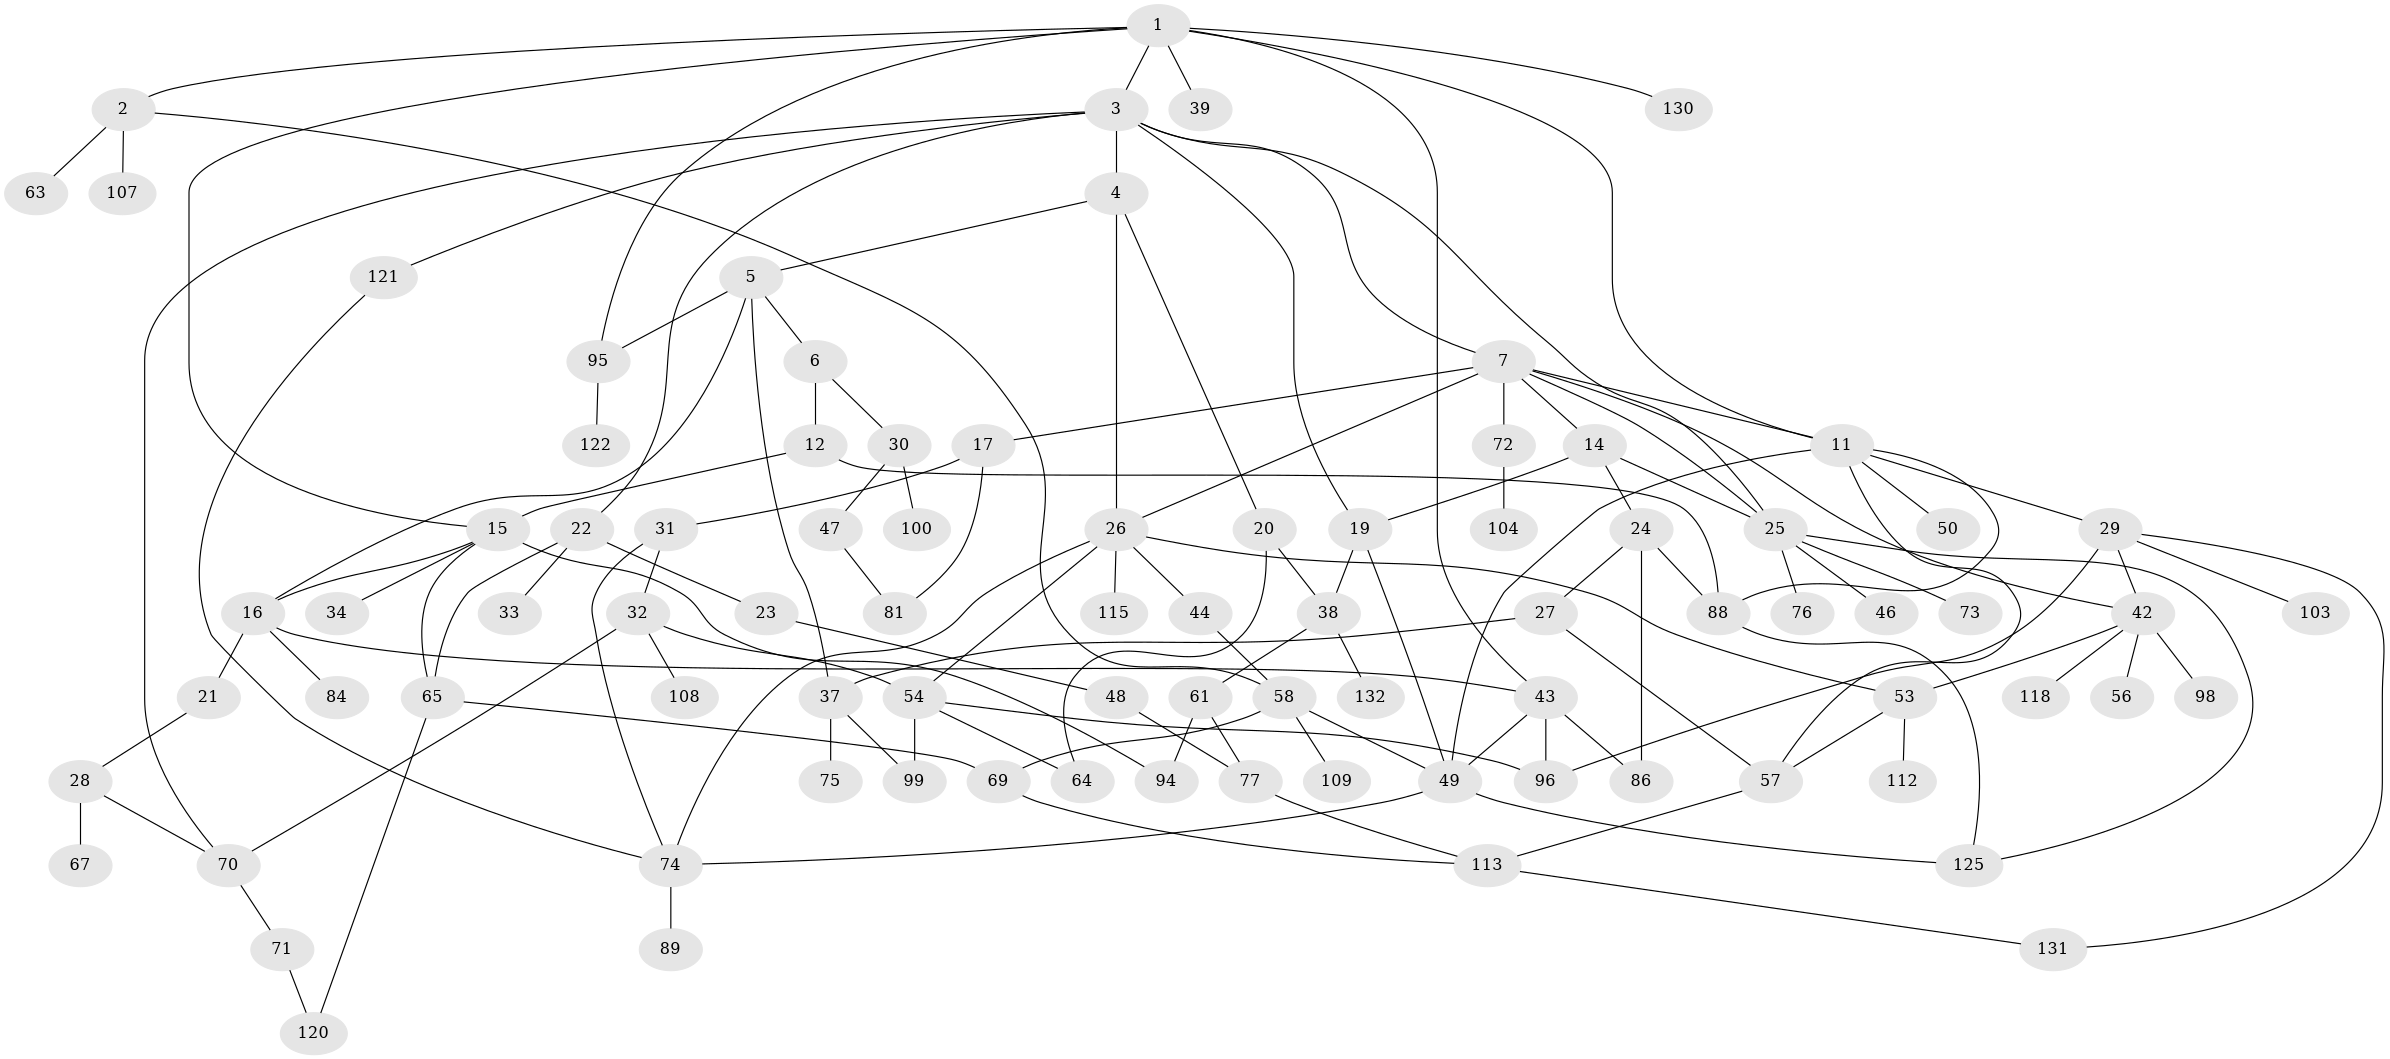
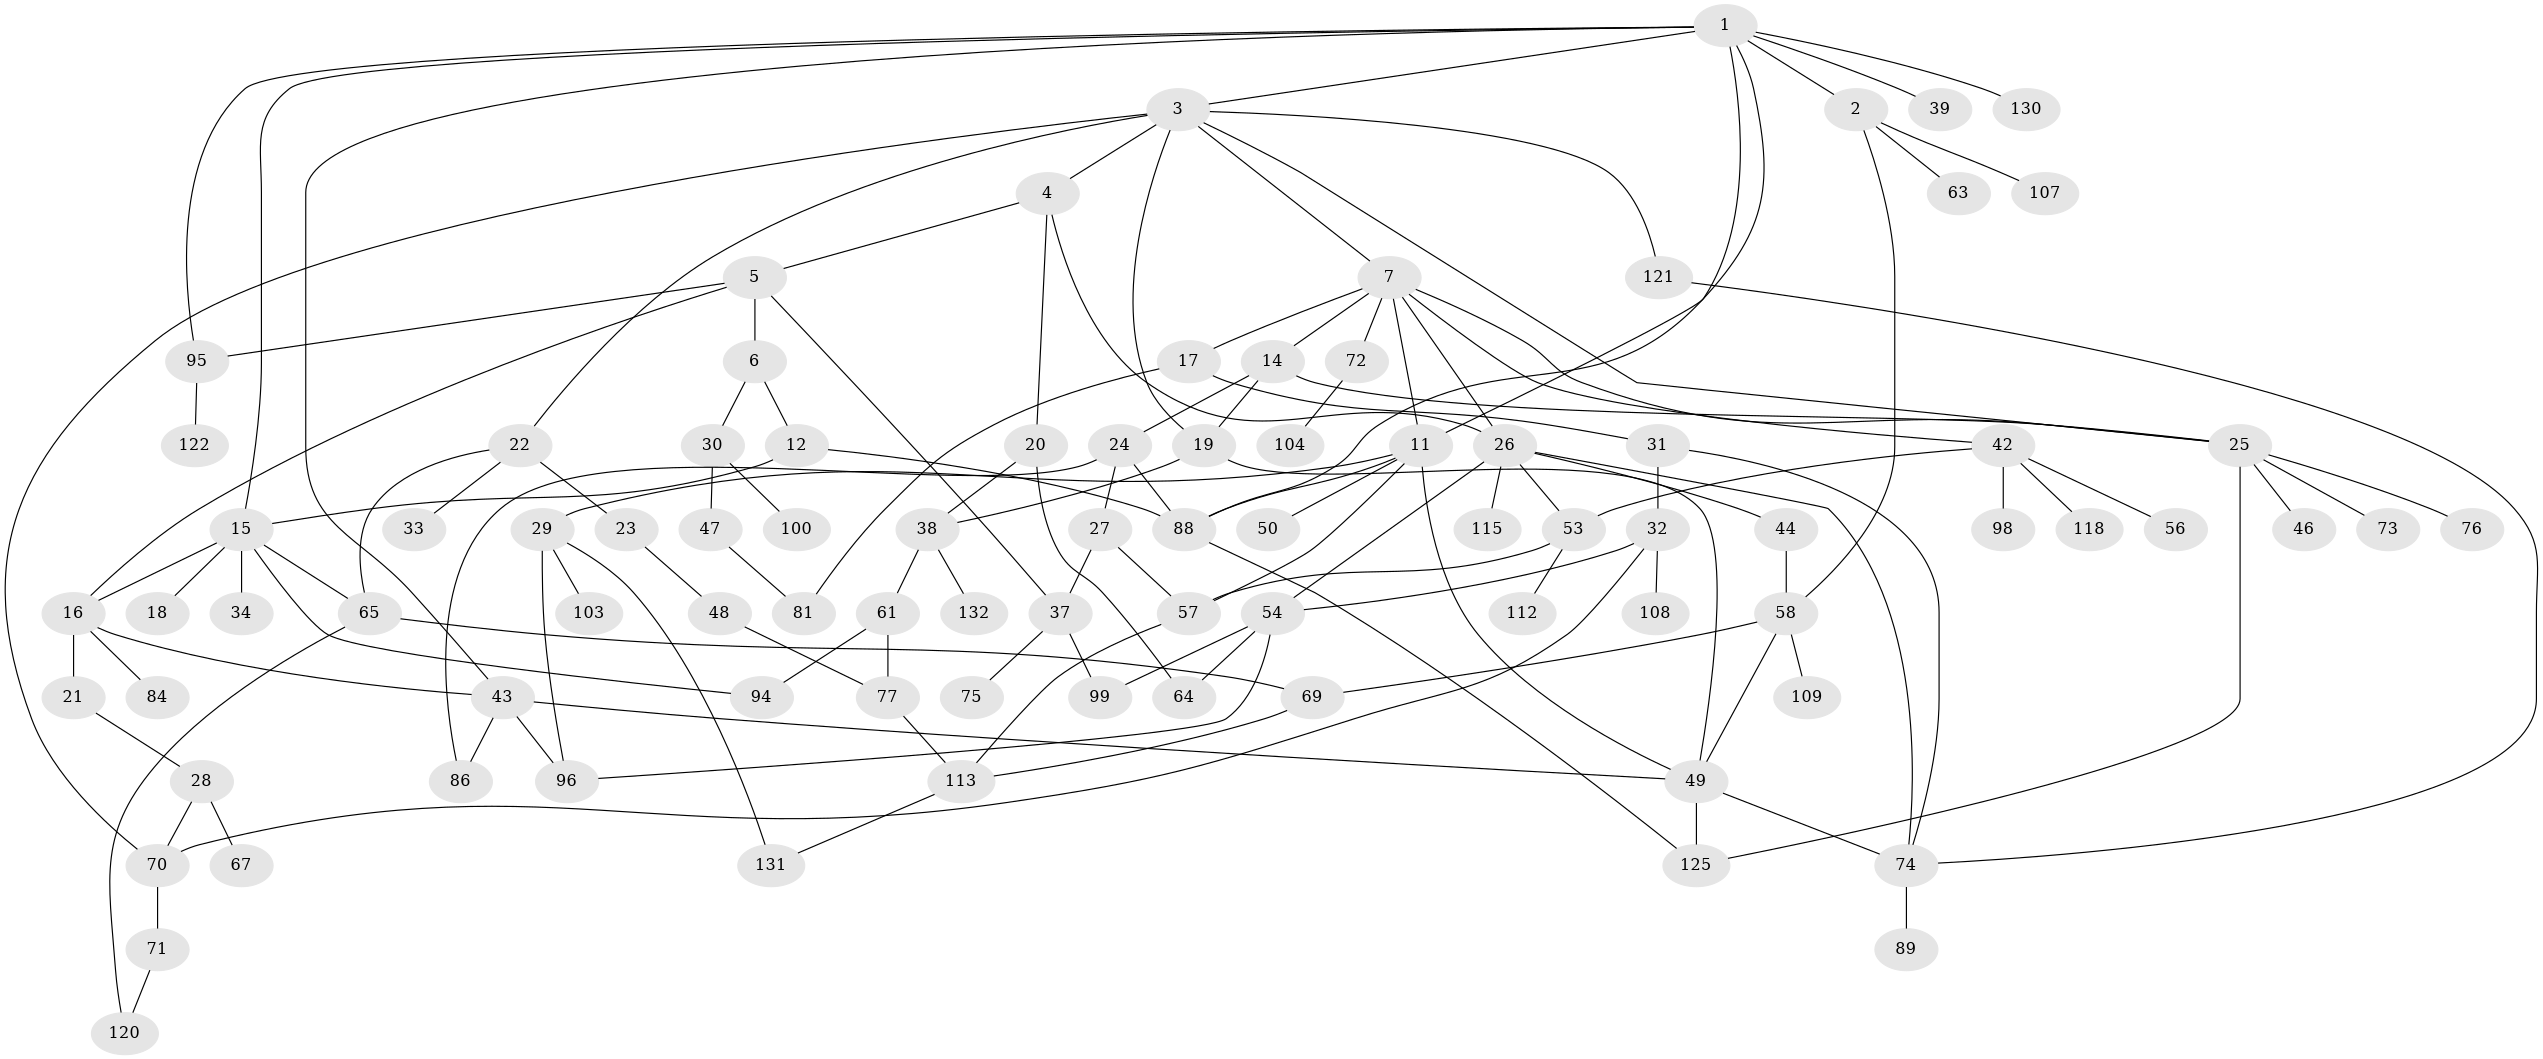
edge "1" -- "88": added
edge "29" -- "42": removed
node "18": added
